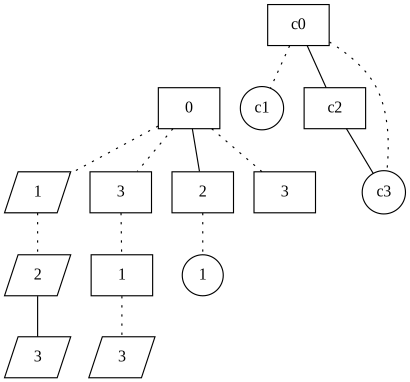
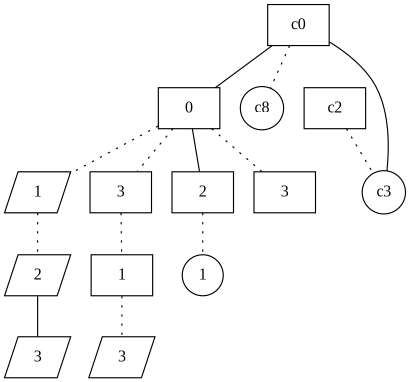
edge "c0" -- "c2": now "c0" -- "0"
edge "c0" -- "c3": style dotted -> solid
node "c1": label "c1" -> "c8"
edge "c2" -- "c3": style solid -> dotted
